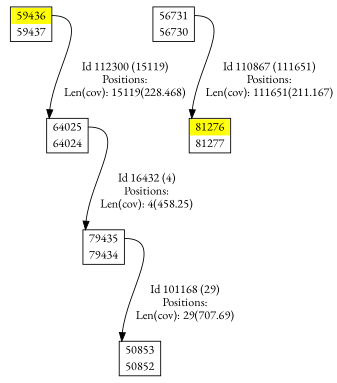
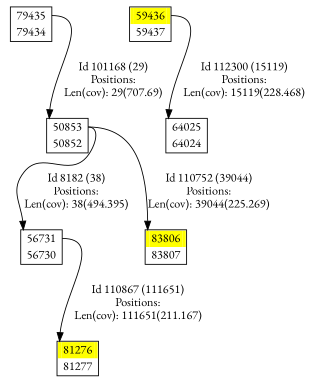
edge "50853" -> "56731": added, label "Id 8182 (38) Positions: Len(cov): 38(494.395)"
edge "64025" -> "79435": removed, label "Id 16432 (4) Positions: Len(cov): 4(458.25)"
node "83806": added
